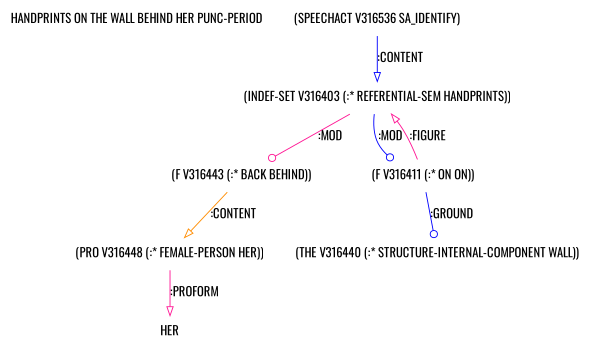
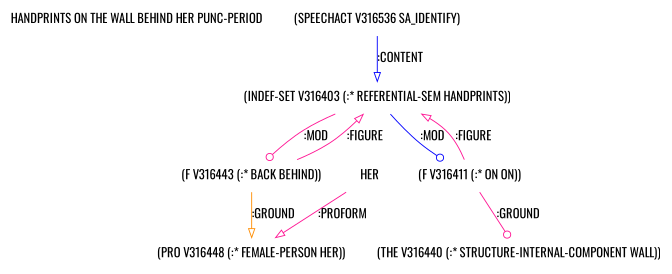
edge "(F V316443 (:* BACK BEHIND))" -> "(INDEF-SET V316403 (:* REFERENTIAL-SEM HANDPRINTS))": added, label ":FIGURE"
edge "(F V316411 (:* ON ON))" -> "(THE V316440 (:* STRUCTURE-INTERNAL-COMPONENT WALL))": color blue -> deeppink
edge "(F V316443 (:* BACK BEHIND))" -> "(PRO V316448 (:* FEMALE-PERSON HER))": label ":CONTENT" -> ":GROUND"
edge "(PRO V316448 (:* FEMALE-PERSON HER))" -> "HER": reversed
